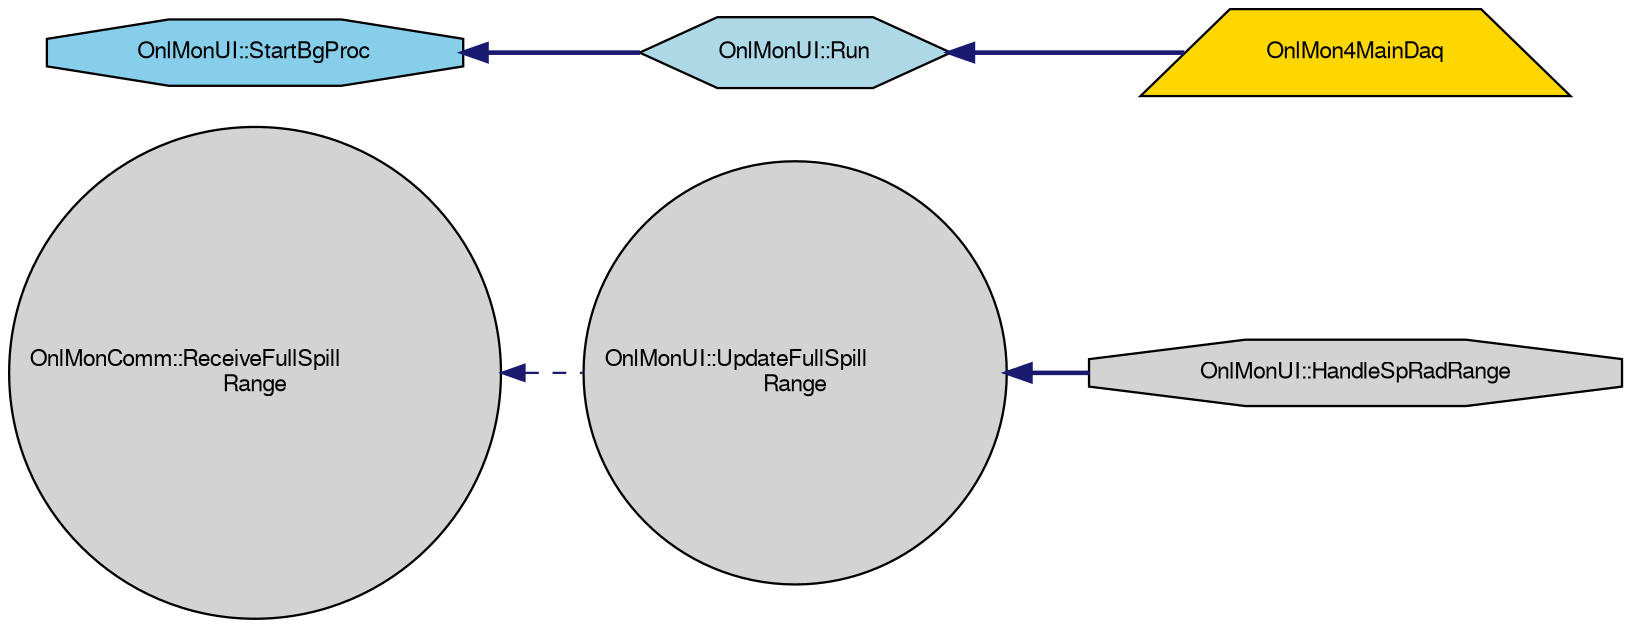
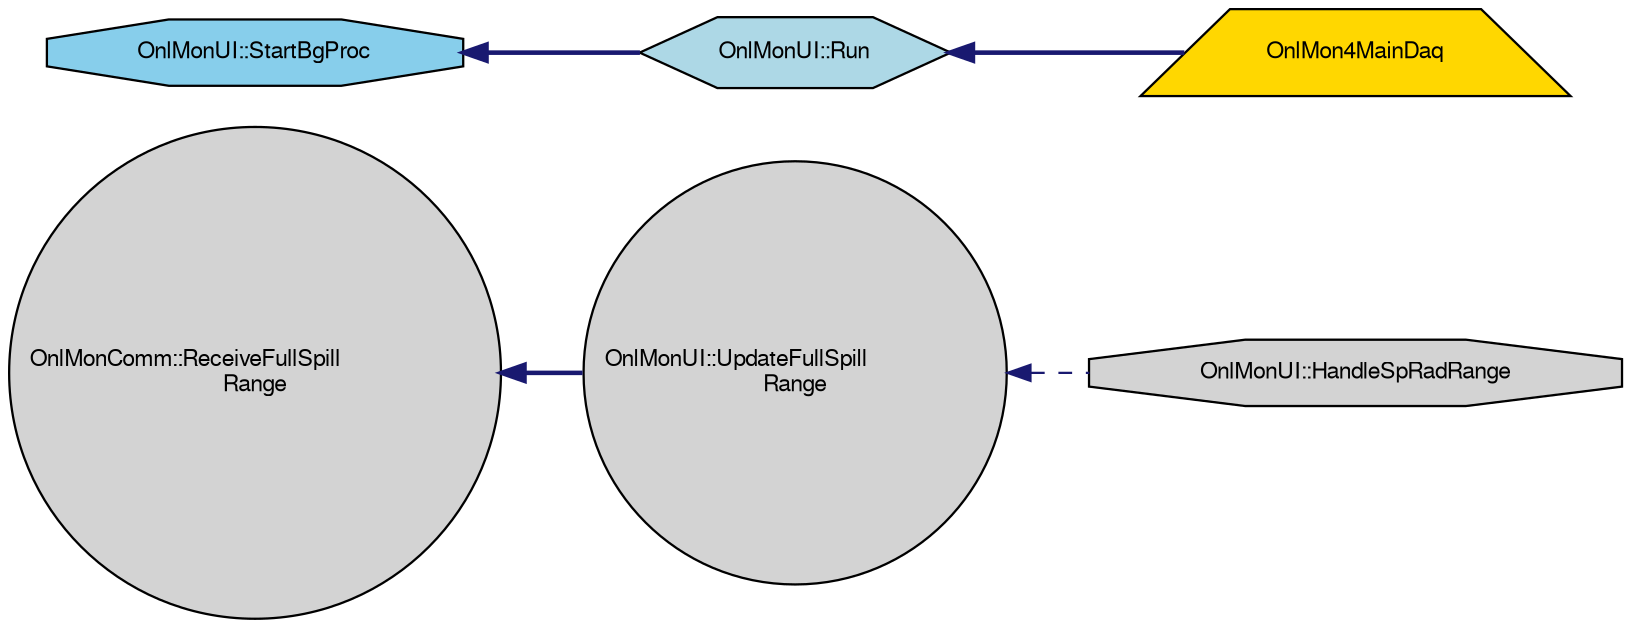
edge "OnlMonUI::UpdateFullSpill Range" -> "OnlMonComm::ReceiveFullSpill Range": style dashed -> bold
edge "OnlMonUI::HandleSpRadRange" -> "OnlMonUI::UpdateFullSpill Range": style bold -> dashed
